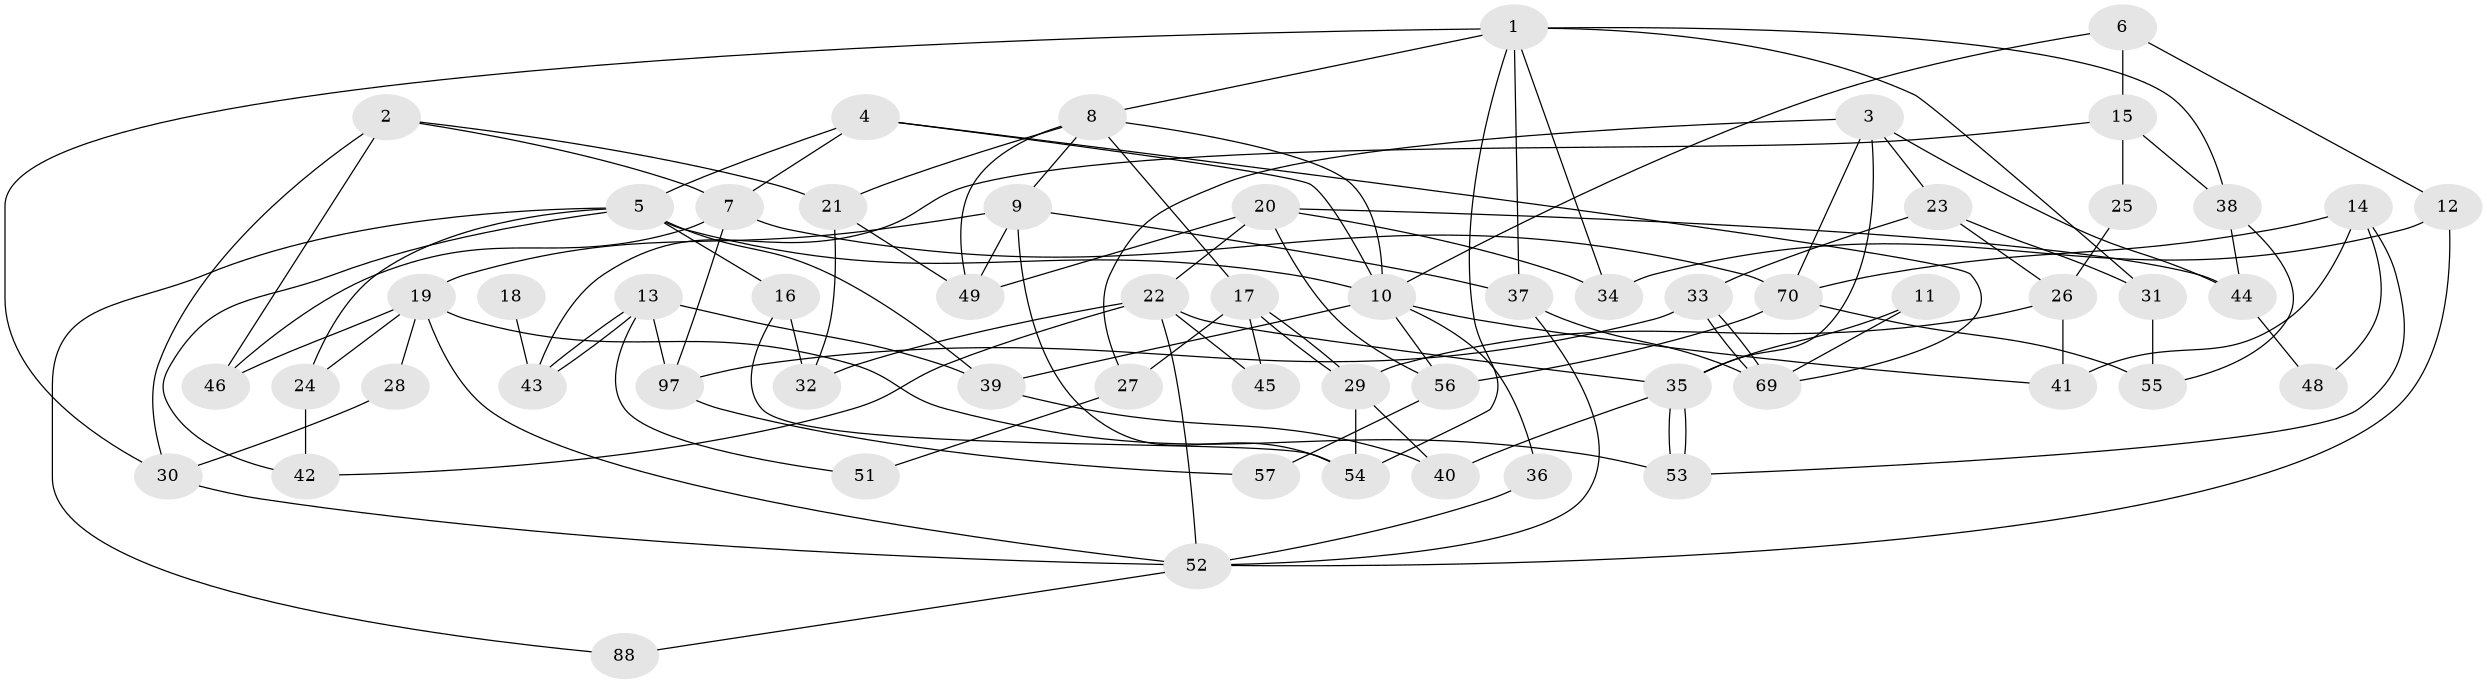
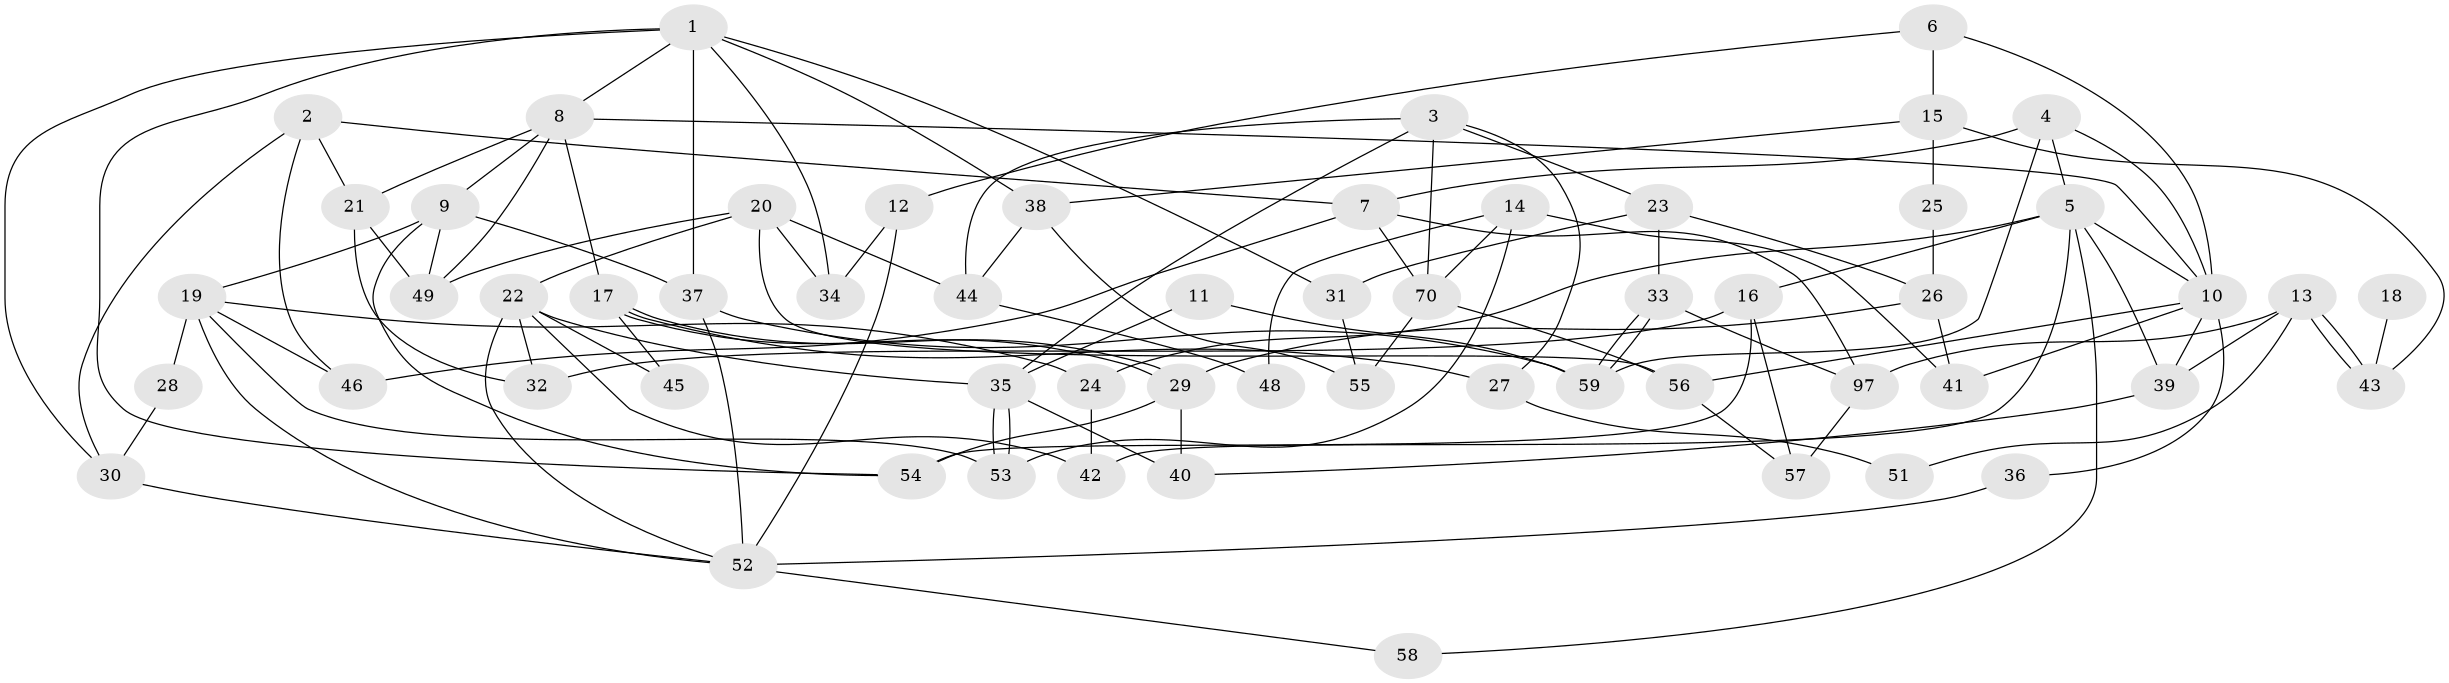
node "69": label "69" -> "59"
edge "16" -- "57": added
node "88": label "88" -> "58"
